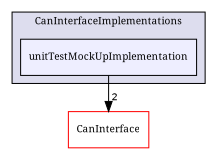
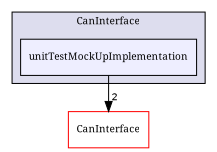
cluster "CanInterfaceImplementations": label "CanInterfaceImplementations" -> "CanInterface"
